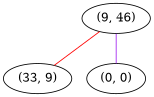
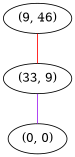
edge "(9, 46)" -- "(0, 0)": now "(33, 9)" -- "(0, 0)"
